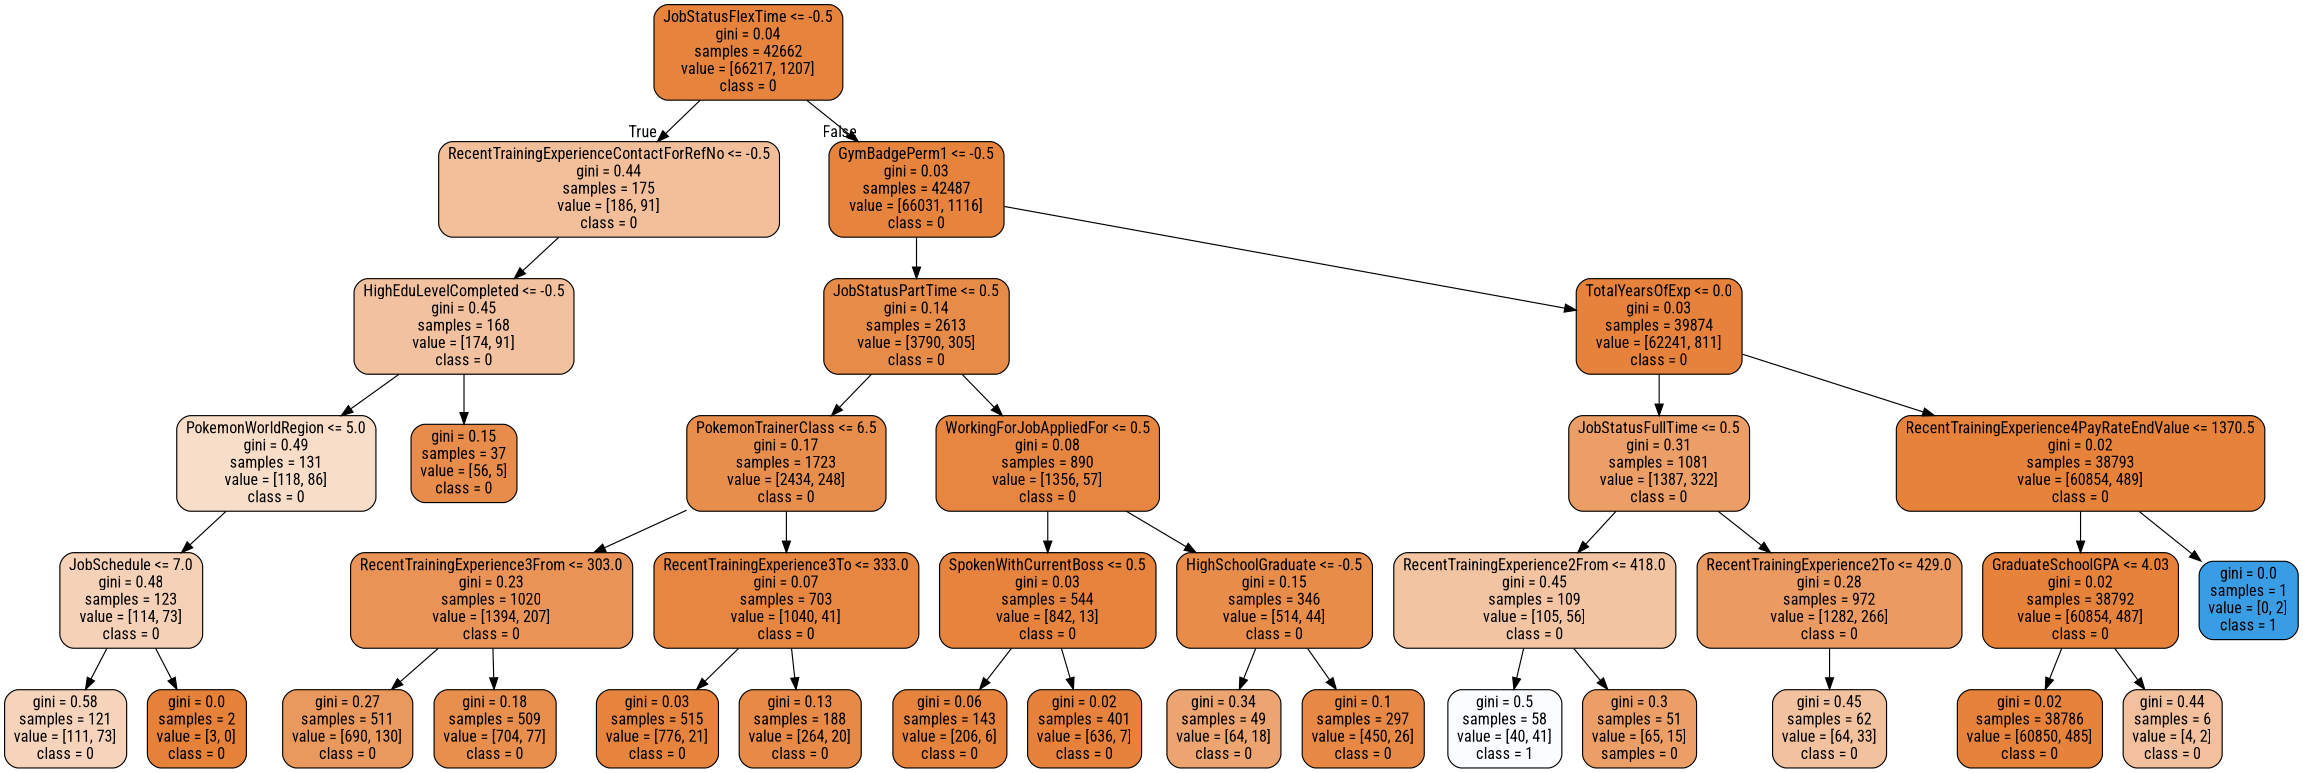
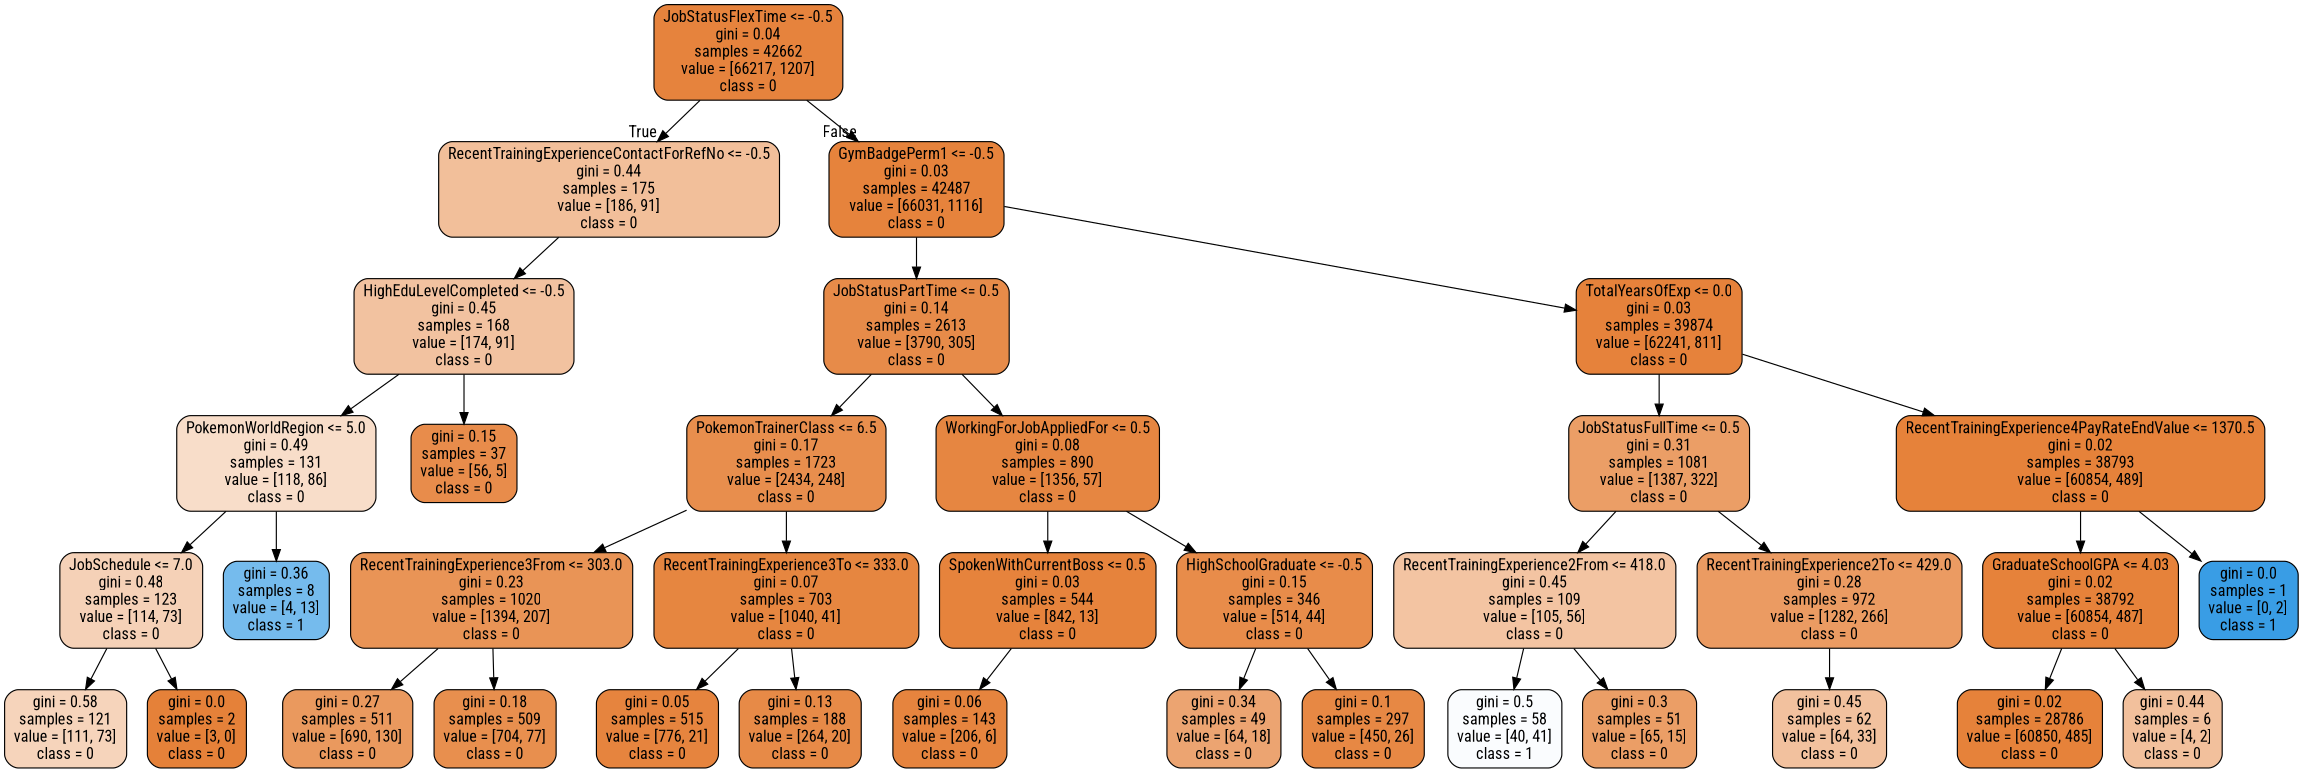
node "gini = 0.36 samples = 8 value = [4, 13] class = 1": added
node "gini = 0.03 samples = 515 value = [776, 21] class = 0": label "gini = 0.03 samples = 515 value = [776, 21] class = 0" -> "gini = 0.05 samples = 515 value = [776, 21] class = 0"
node "gini = 0.02 samples = 401 value = [636, 7] class = 0": removed
node "gini = 0.3 samples = 51 value = [65, 15] samples = 0": label "gini = 0.3 samples = 51 value = [65, 15] samples = 0" -> "gini = 0.3 samples = 51 value = [65, 15] class = 0"
node "gini = 0.02 samples = 38786 value = [60850, 485] class = 0": label "gini = 0.02 samples = 38786 value = [60850, 485] class = 0" -> "gini = 0.02 samples = 28786 value = [60850, 485] class = 0"
